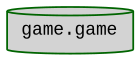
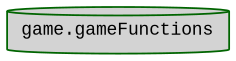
node "game.game": label "game.game" -> "game.gameFunctions"
